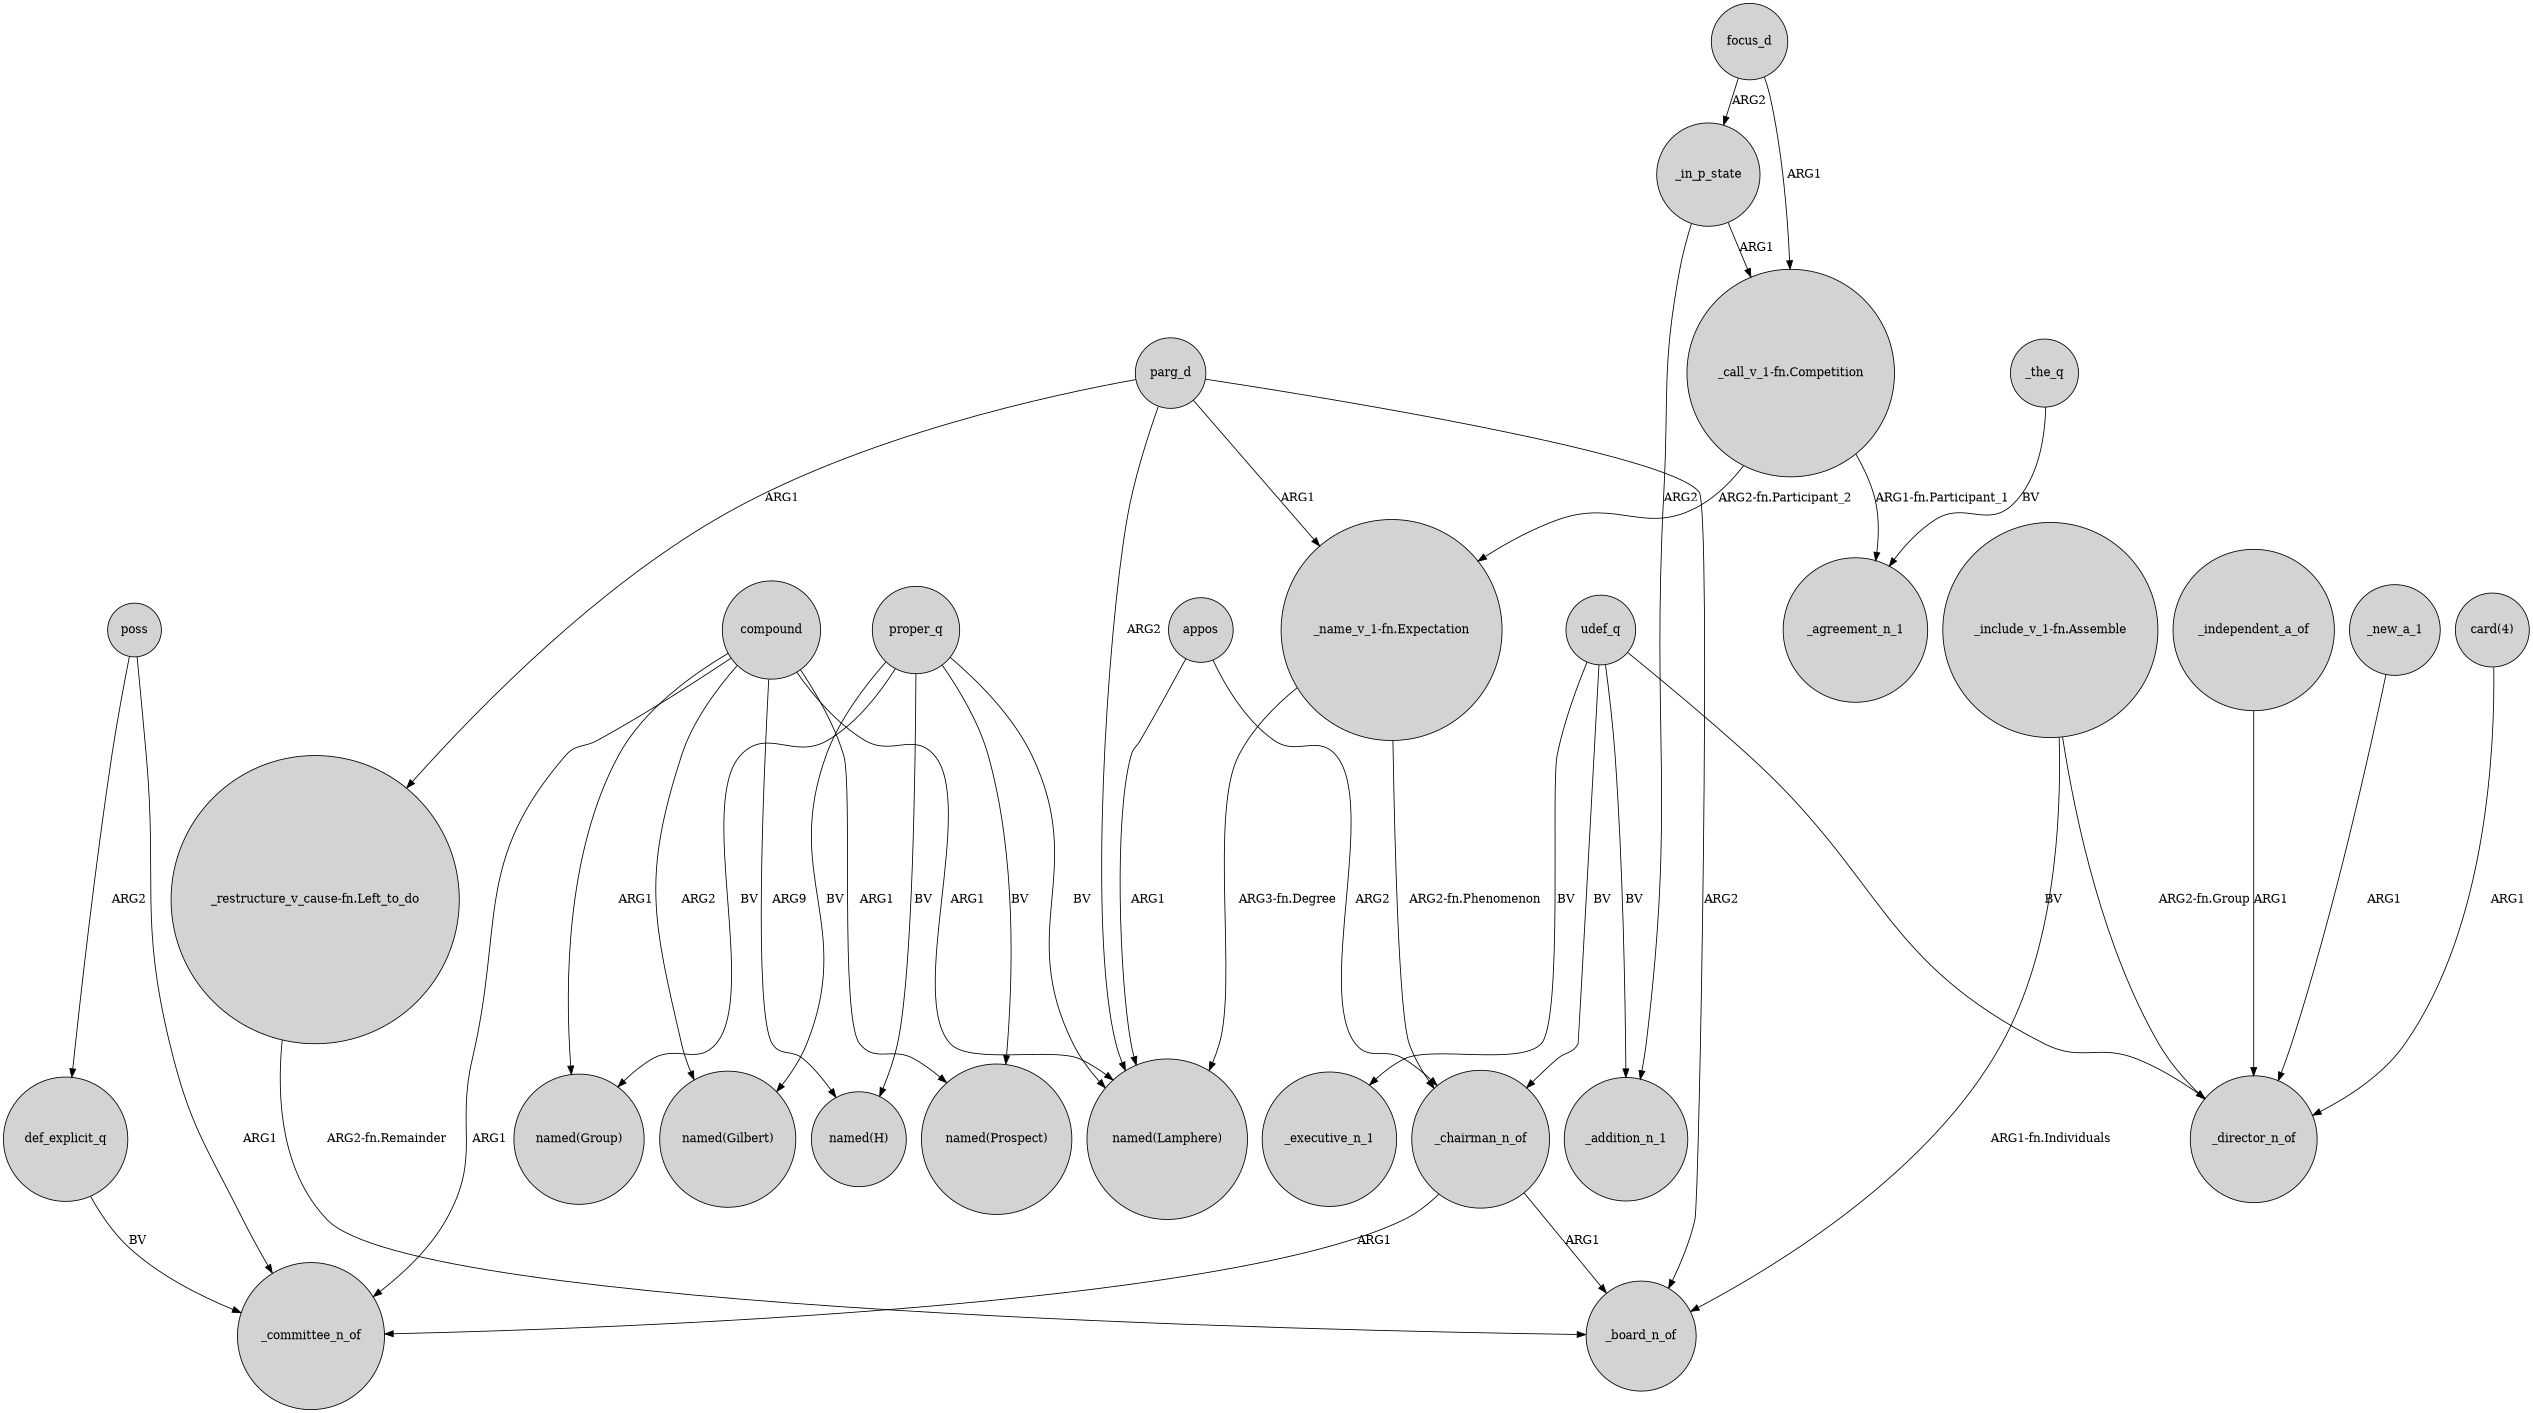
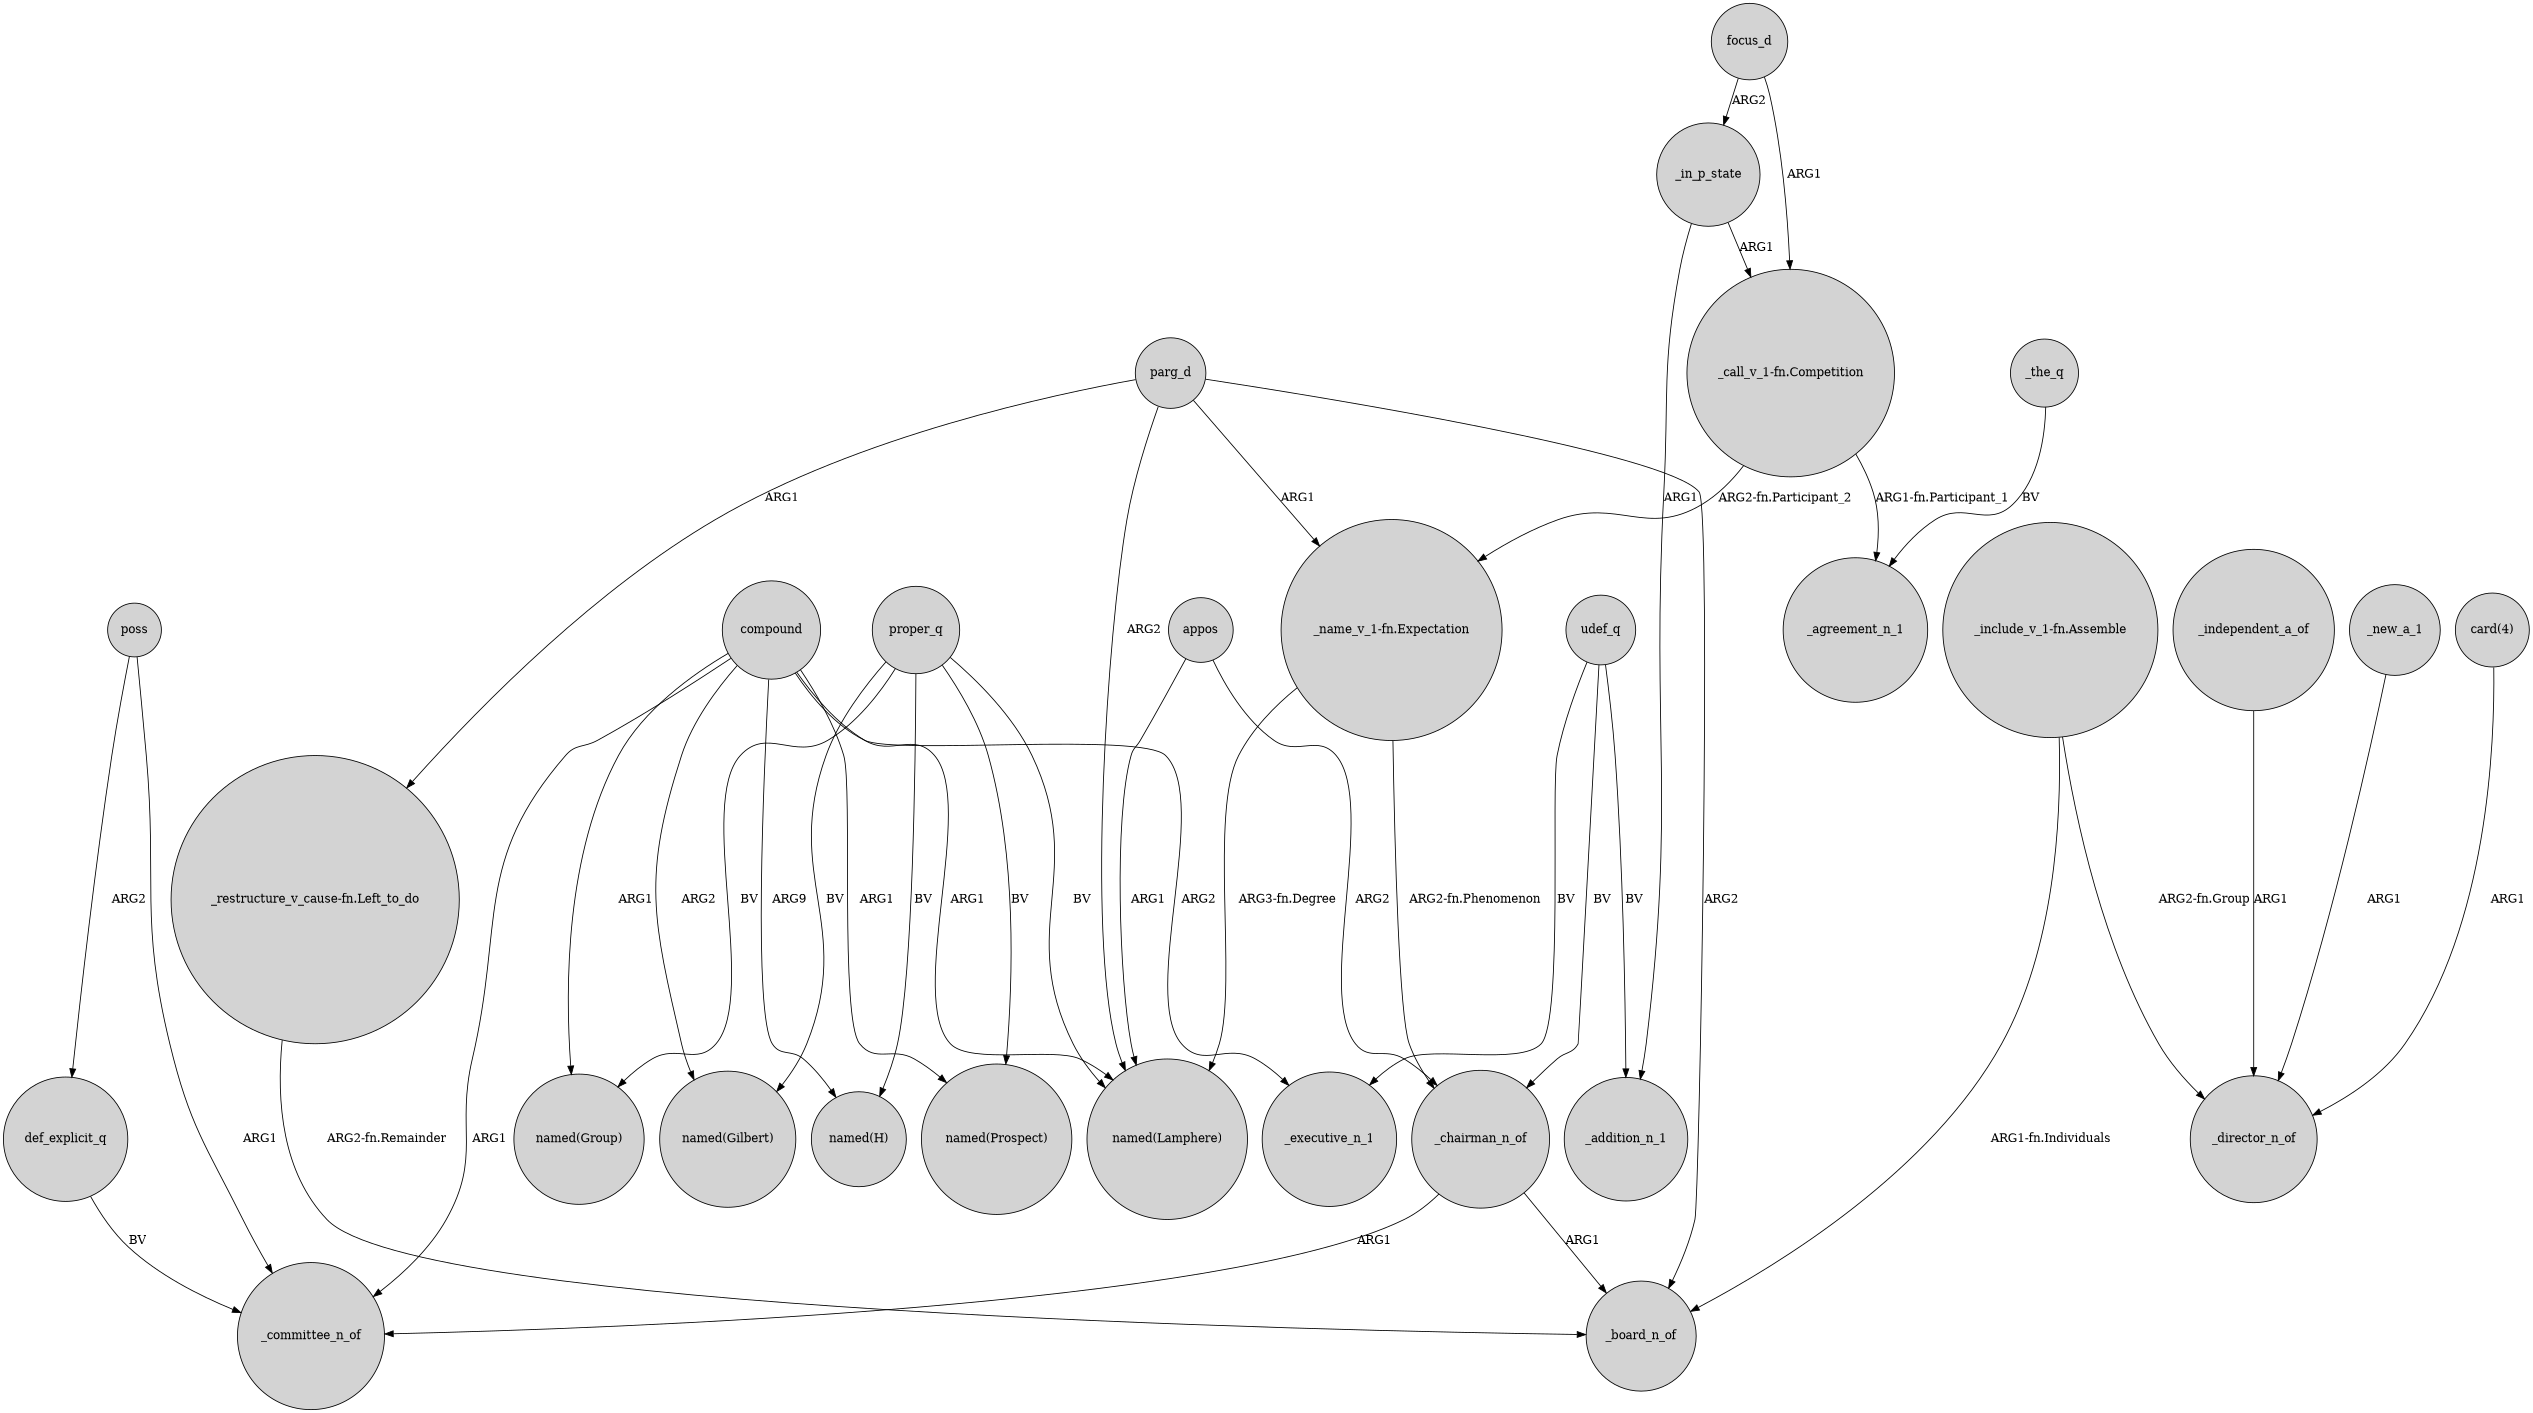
edge "_in_p_state" -> "_addition_n_1": label "ARG2" -> "ARG1"
edge "compound" -> "_executive_n_1": added, label "ARG2"
edge "udef_q" -> "_director_n_of": removed, label "BV"
